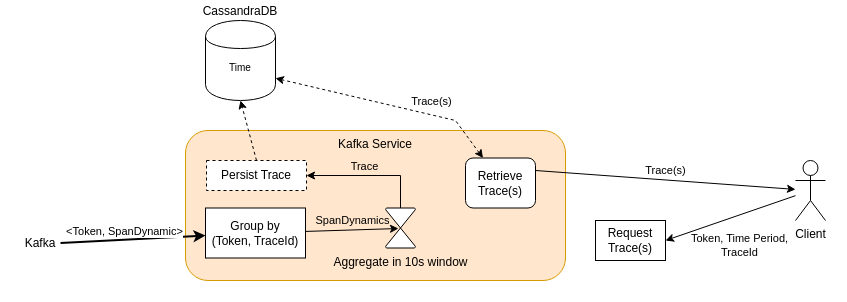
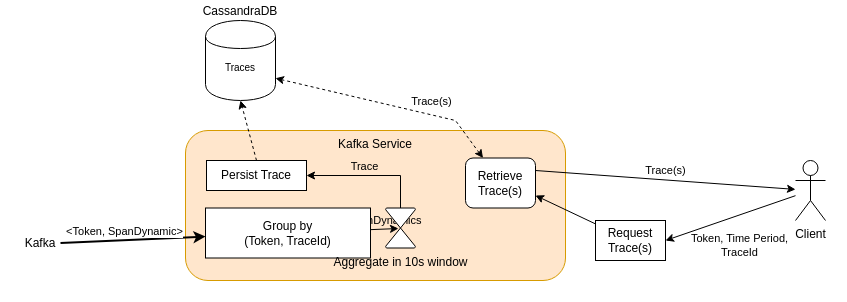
node "Time": label "Time" -> "Traces"
node "Persist Trace": style dashed -> solid
edge "Request Trace(s)" -> "Retrieve Trace(s)": added
node "Group by (Token, TraceId)": size 100x50 -> 165x50
